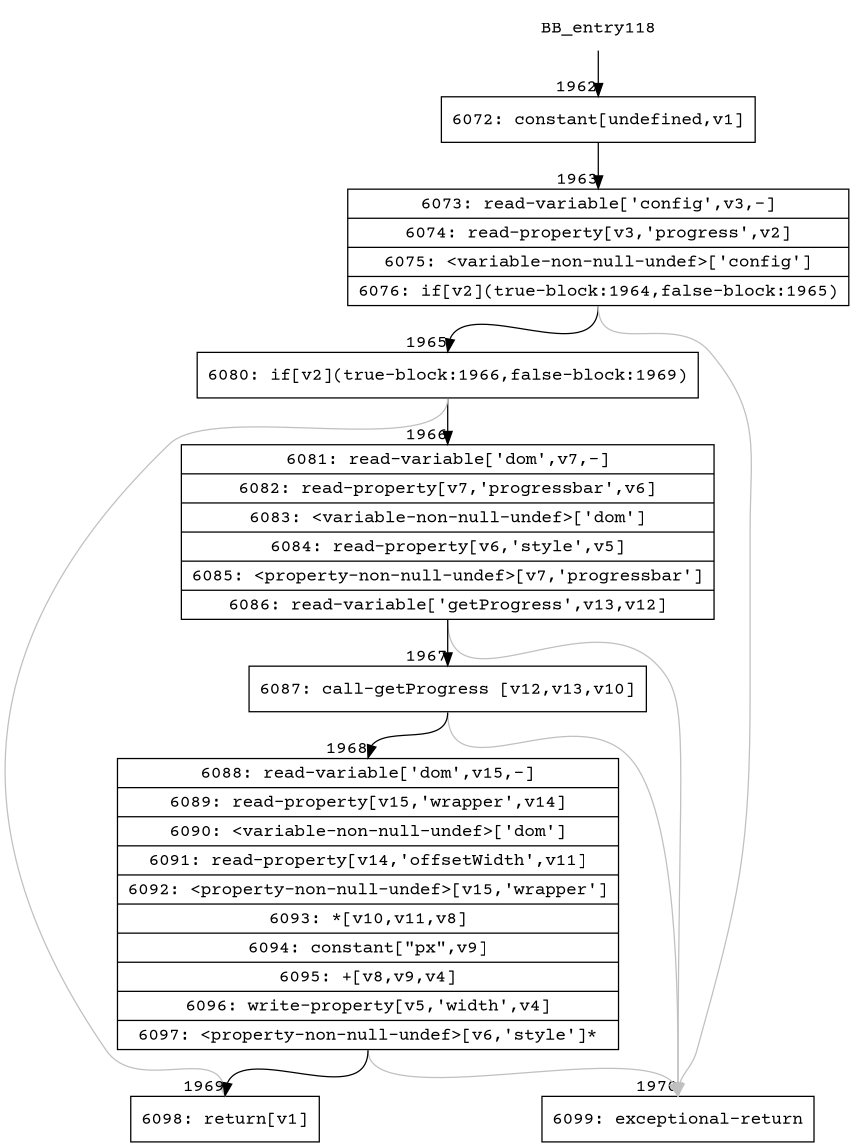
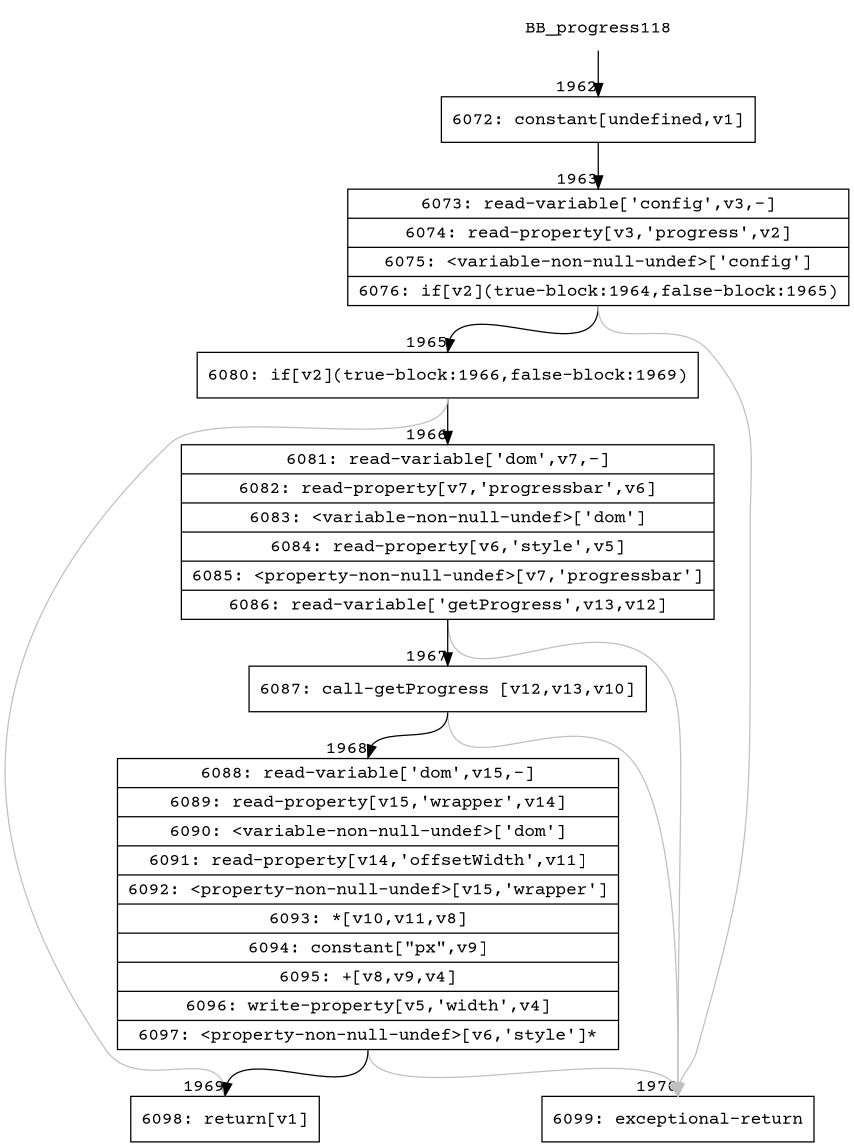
node "BB_entry118": label "BB_entry118" -> "BB_progress118"
